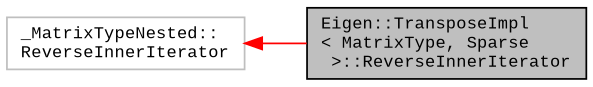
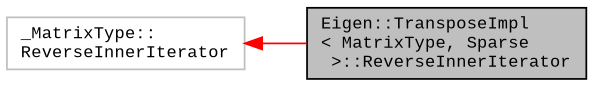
node "_MatrixTypeNested:: ReverseInnerIterator": label "_MatrixTypeNested:: ReverseInnerIterator" -> "_MatrixType:: ReverseInnerIterator"
